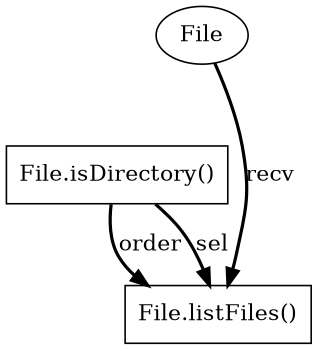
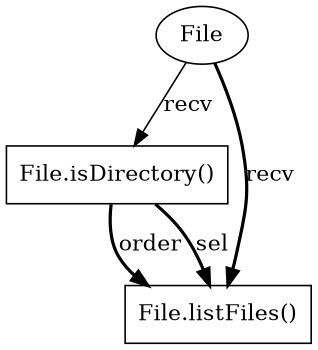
edge "File" -> "File.isDirectory()": added, label "recv"
